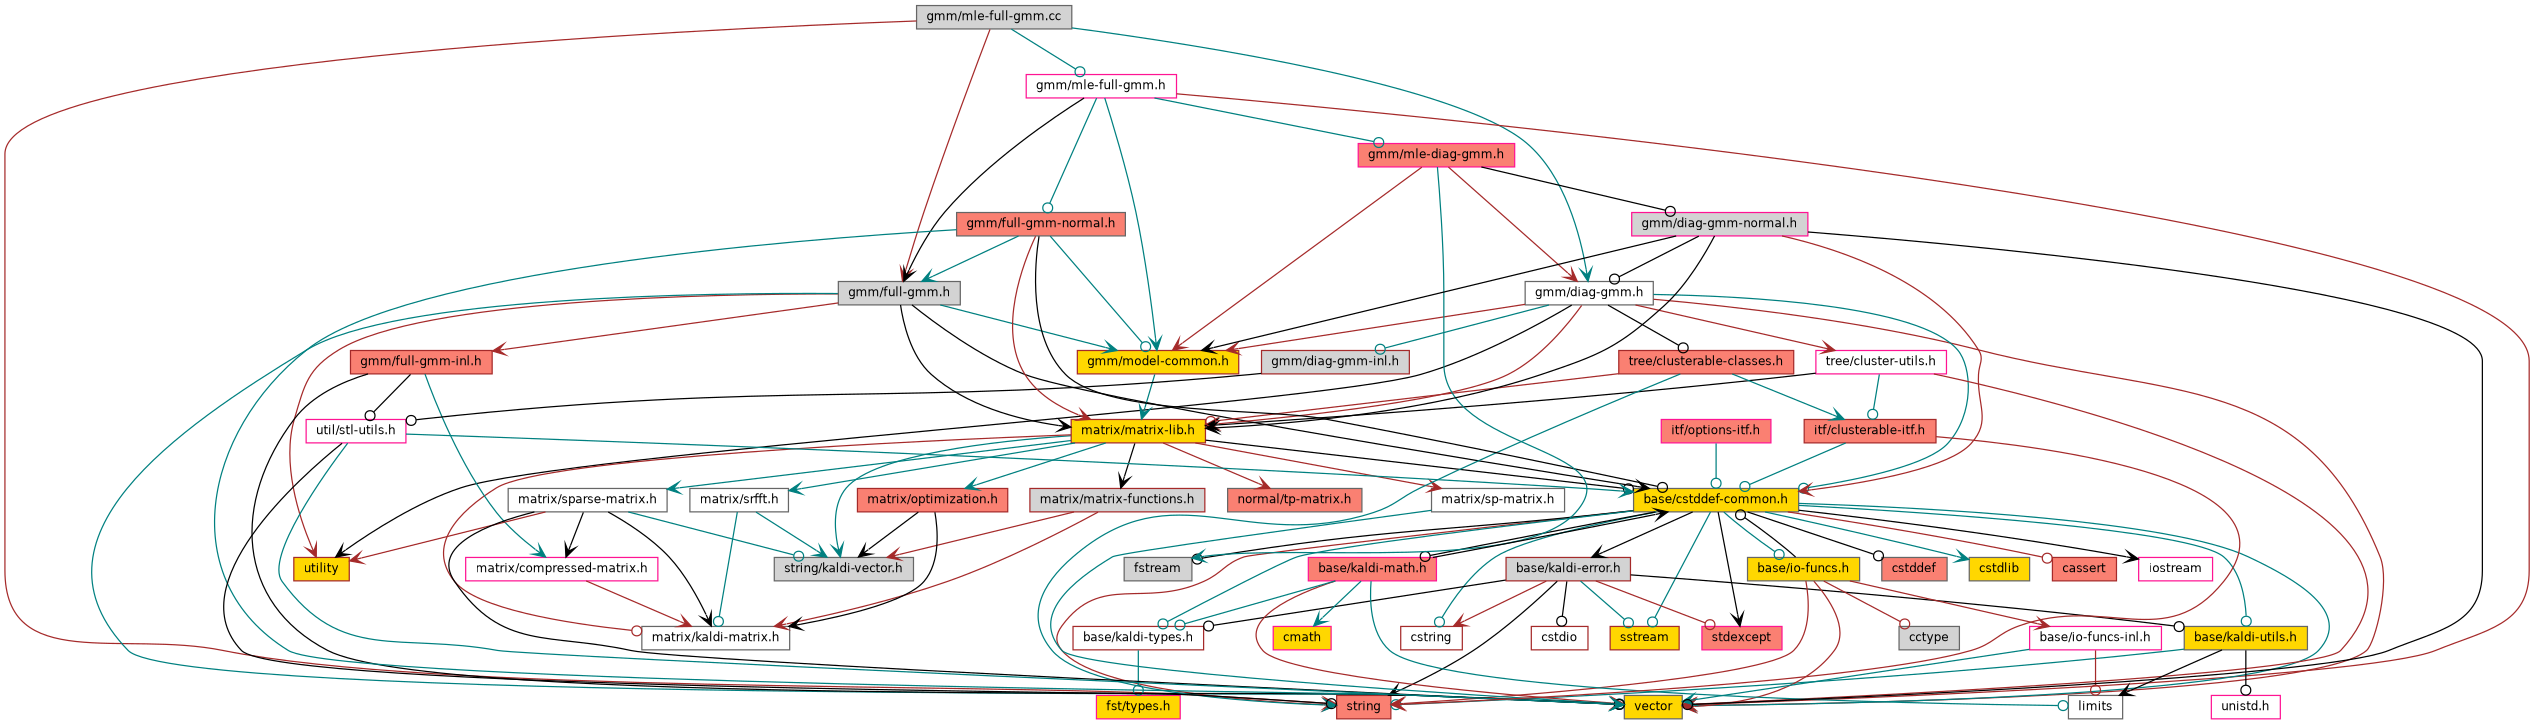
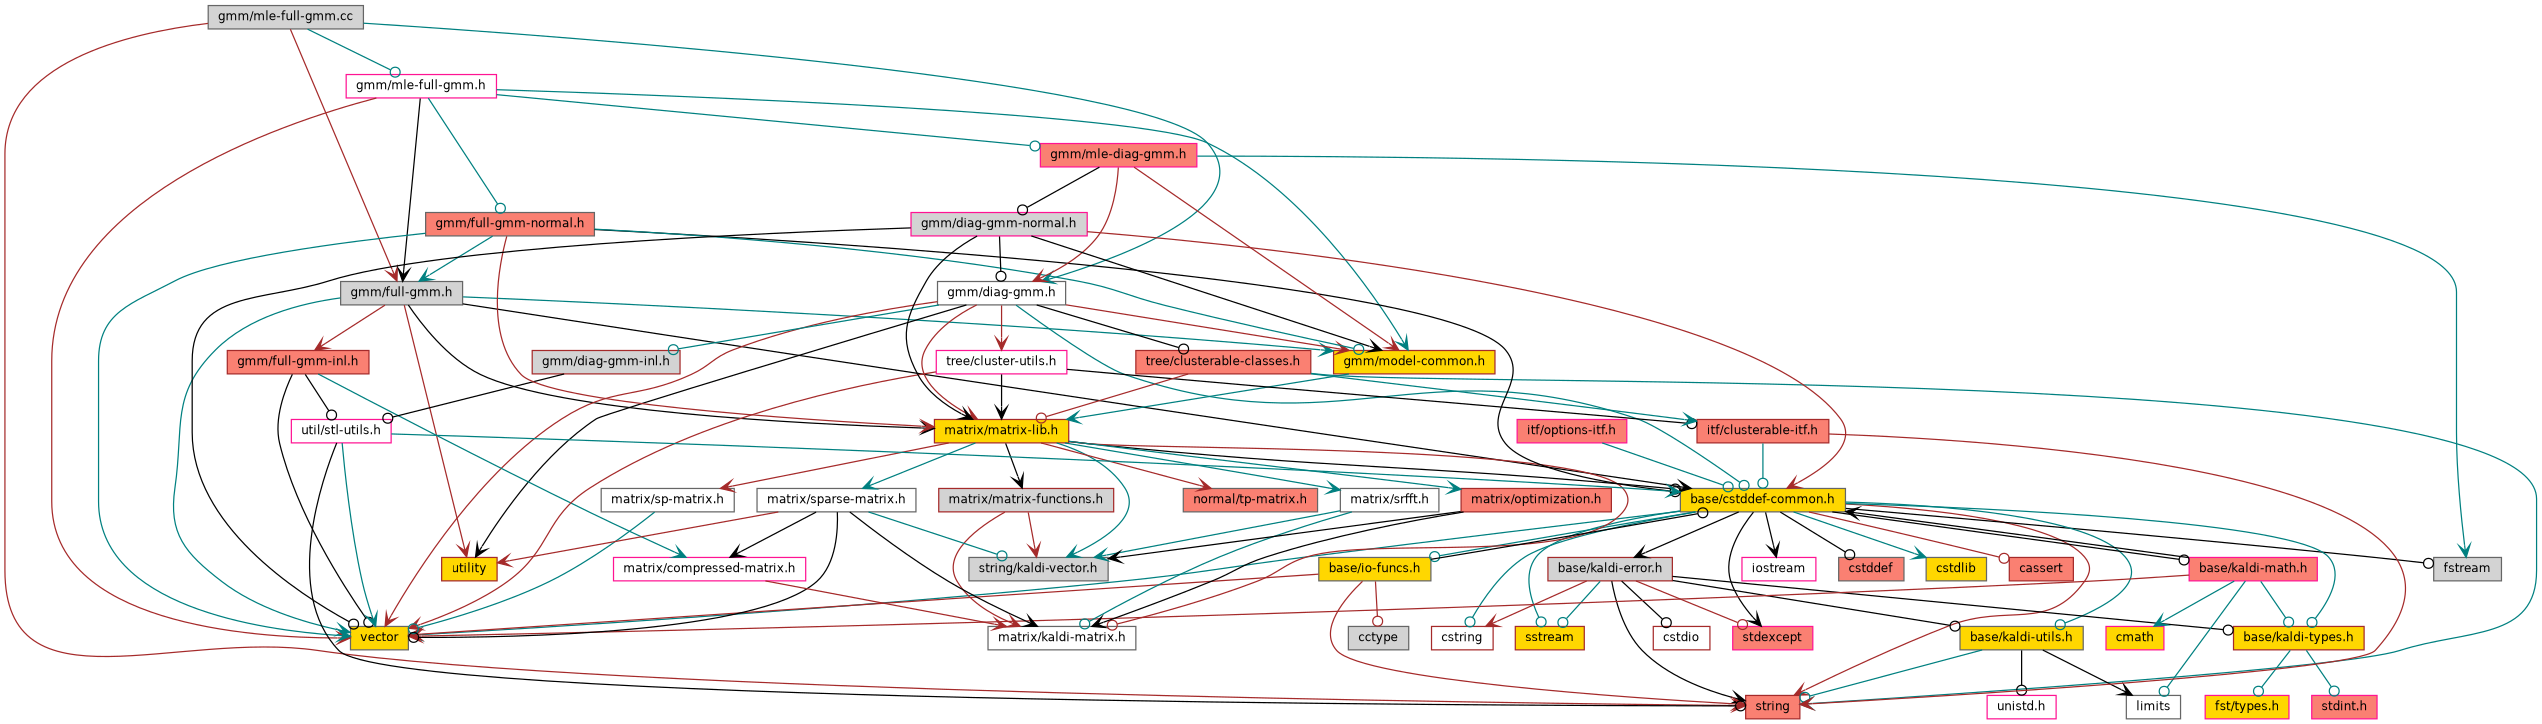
edge "tree/cluster-utils.h" -> "itf/clusterable-itf.h": color teal -> black
node "base/kaldi-types.h": fillcolor white -> gold
node "base/io-funcs-inl.h": removed
node "stdint.h": added
